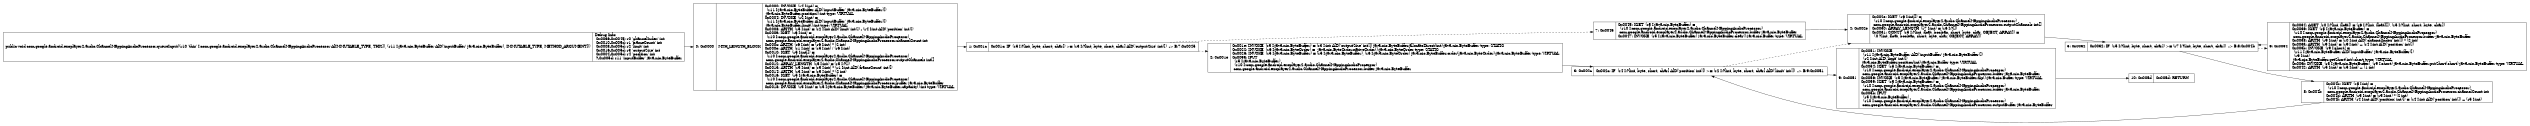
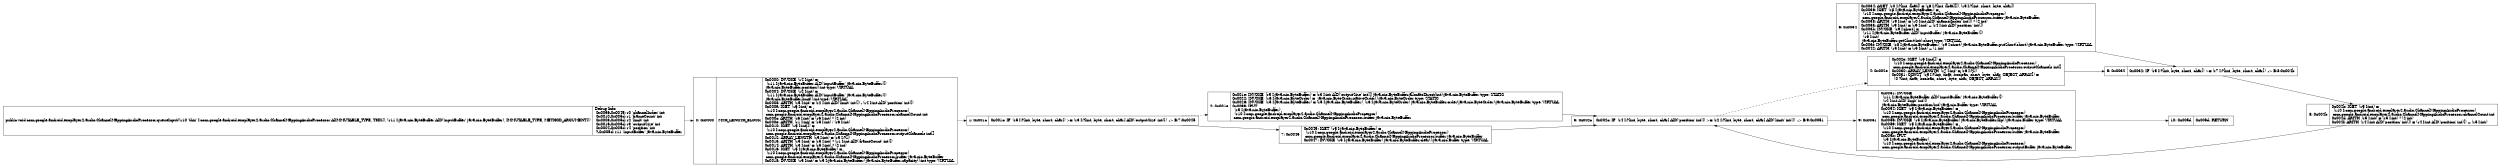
edge "7: 0x0045" -> "4: 0x002e": now "7: 0x0045" -> "3: 0x002c"
edge "1: 0x001c" -> "7: 0x0045": style dashed -> solid
edge "5: 0x0032" -> "6: 0x0034": removed
